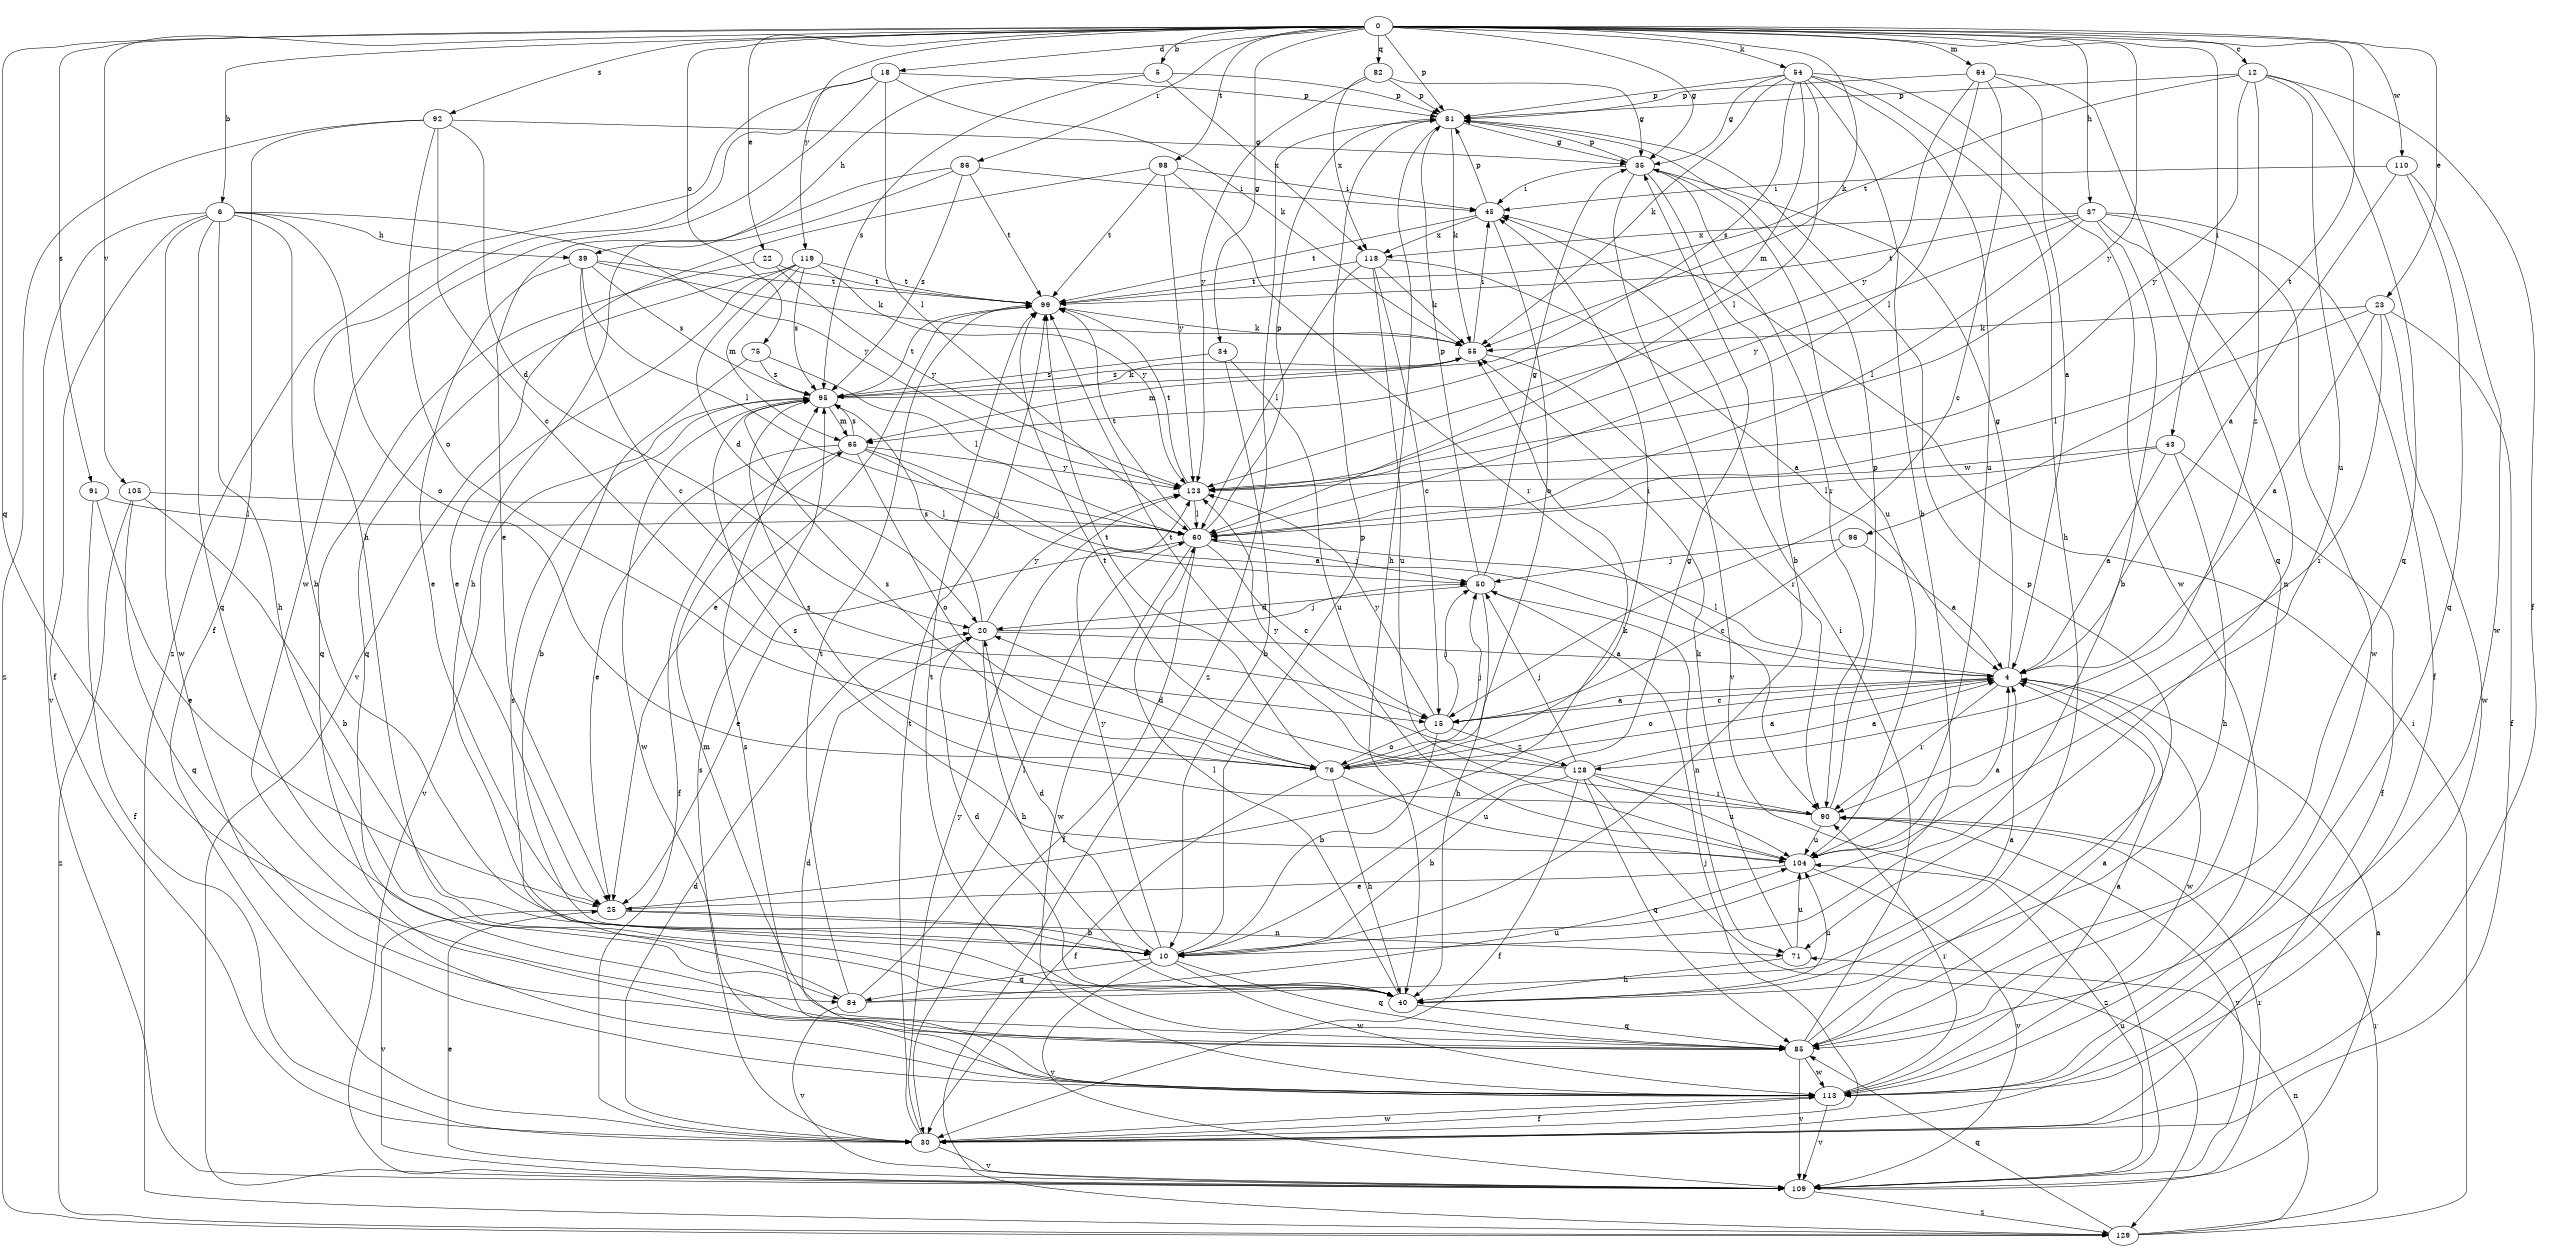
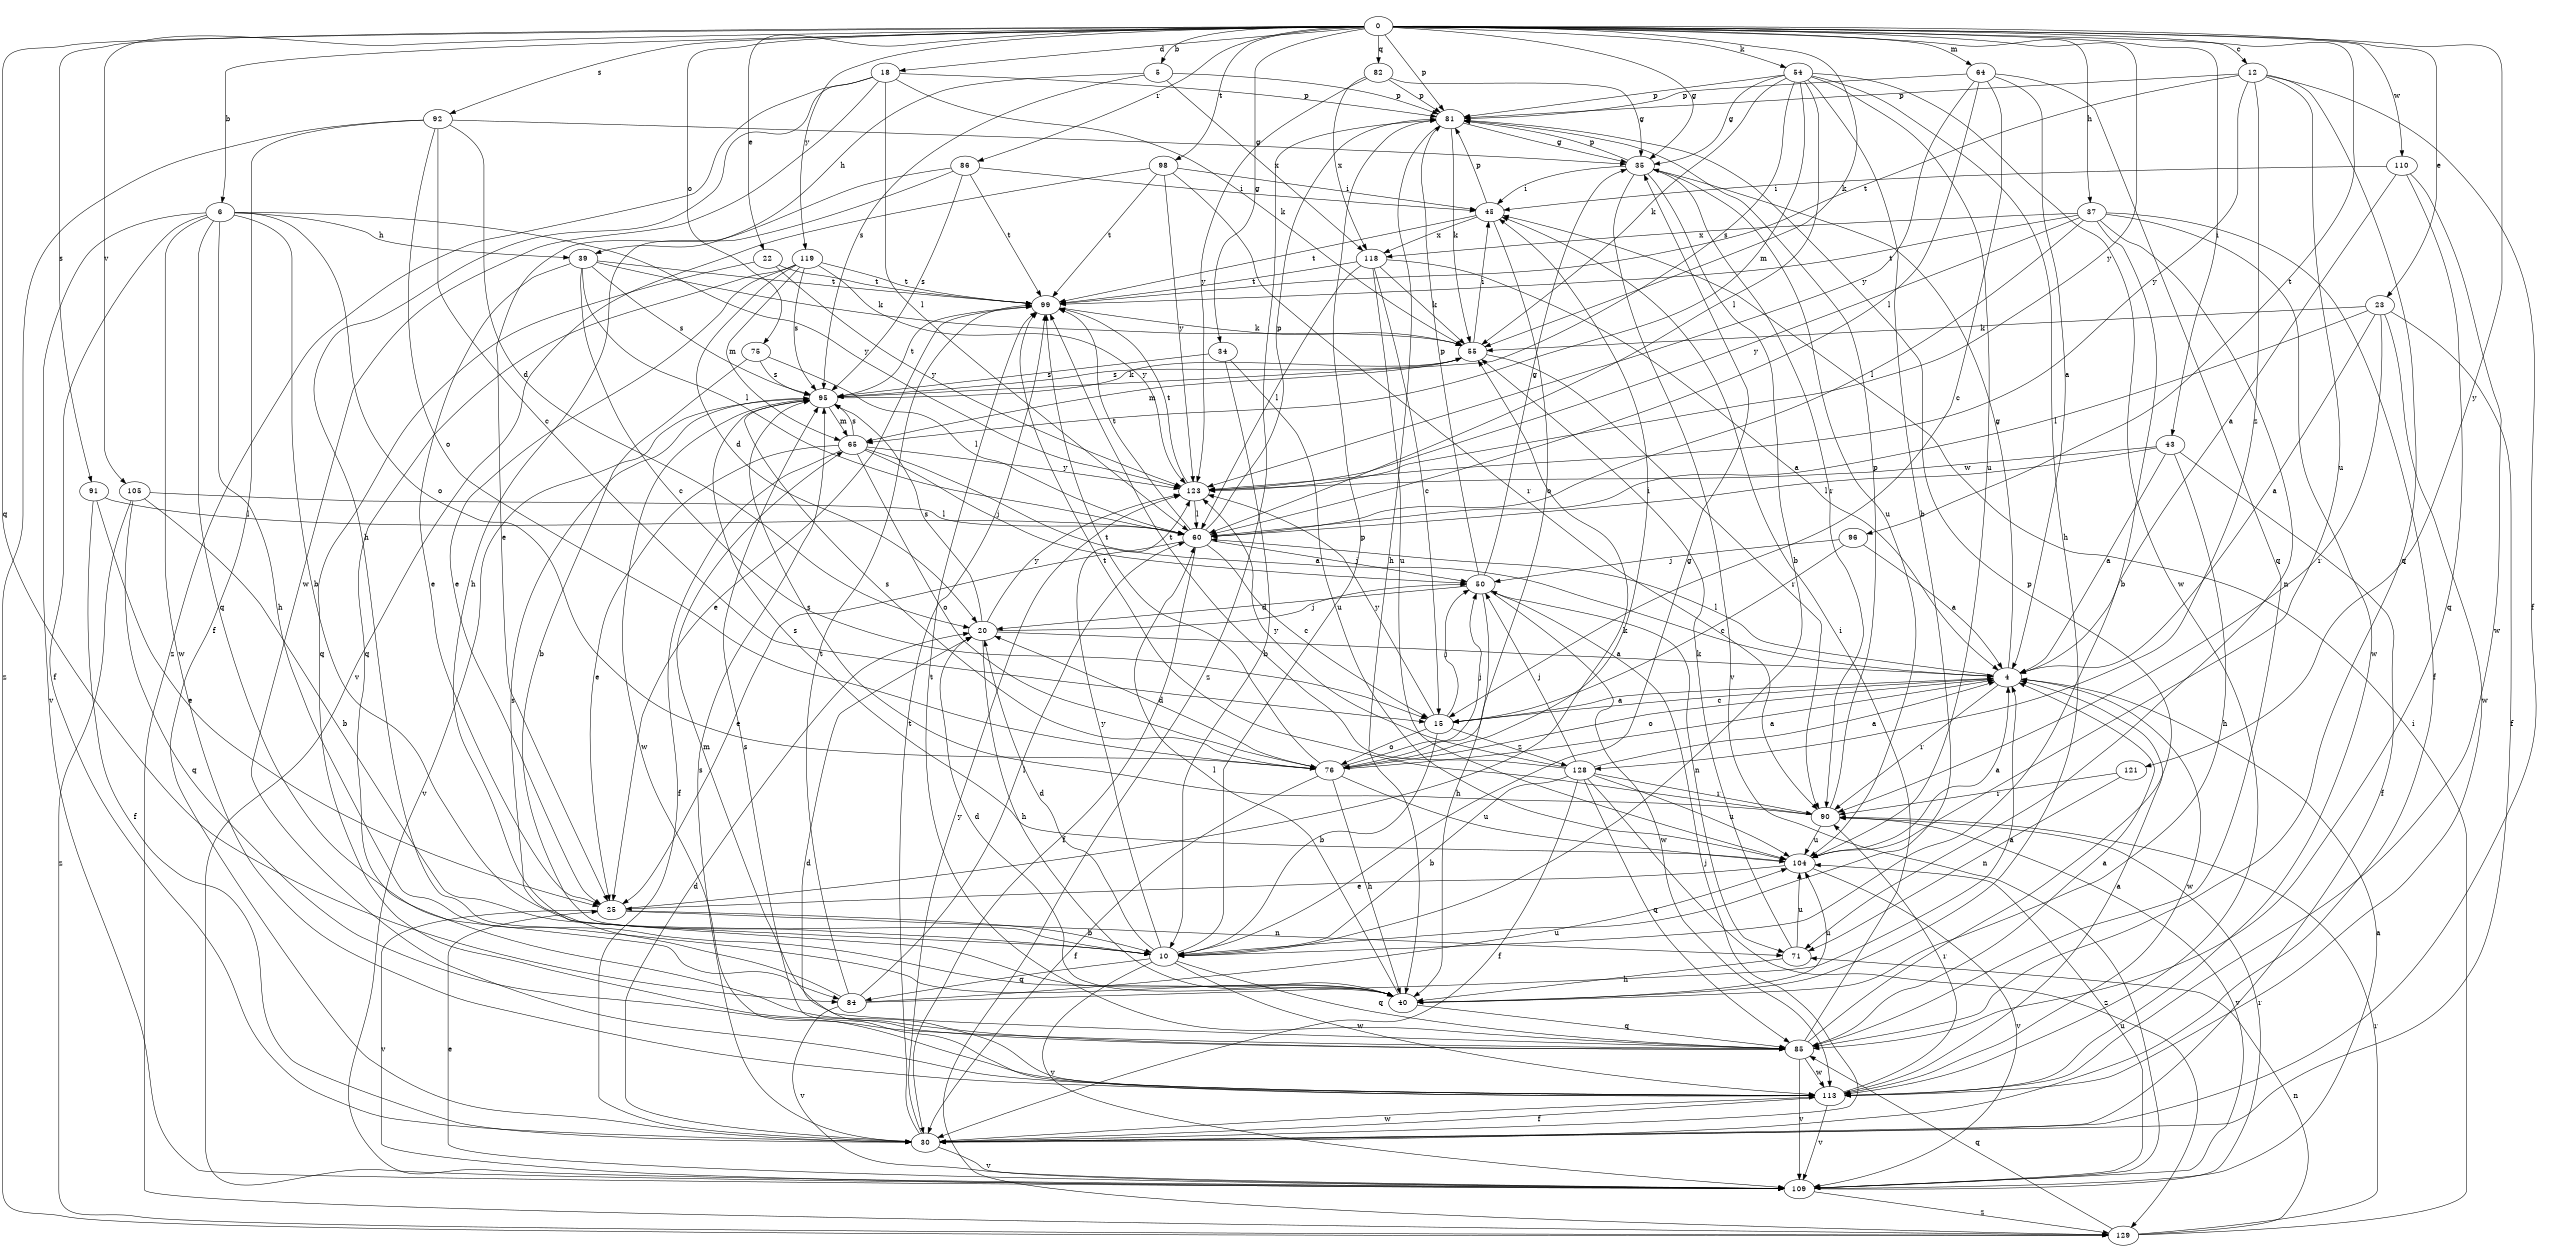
node "121": added
edge "60" -> "113": now "50" -> "113"
